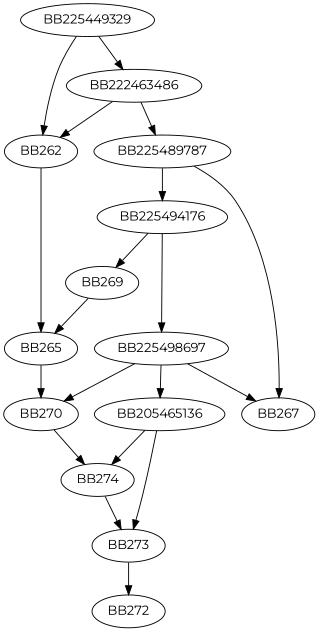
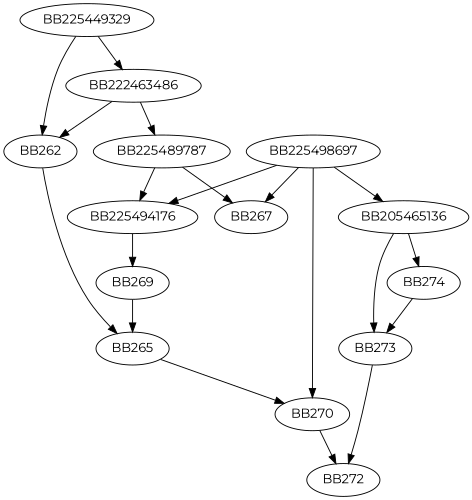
edge "BB225494176" -> "BB225498697": reversed
edge "BB270" -> "BB274": now "BB270" -> "BB272"
